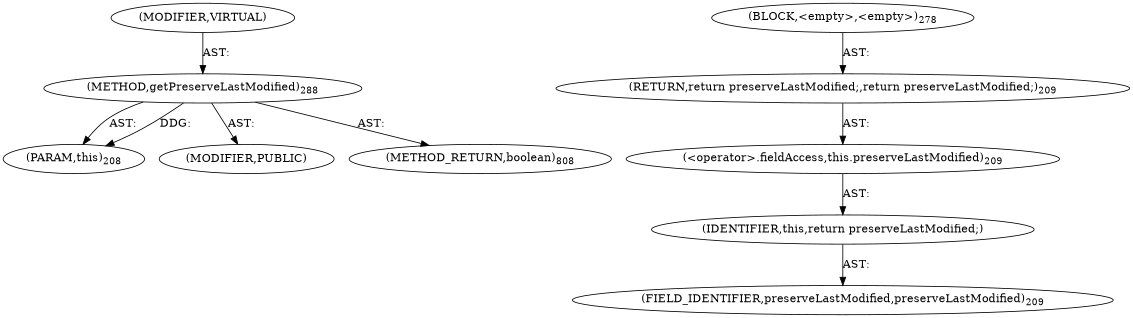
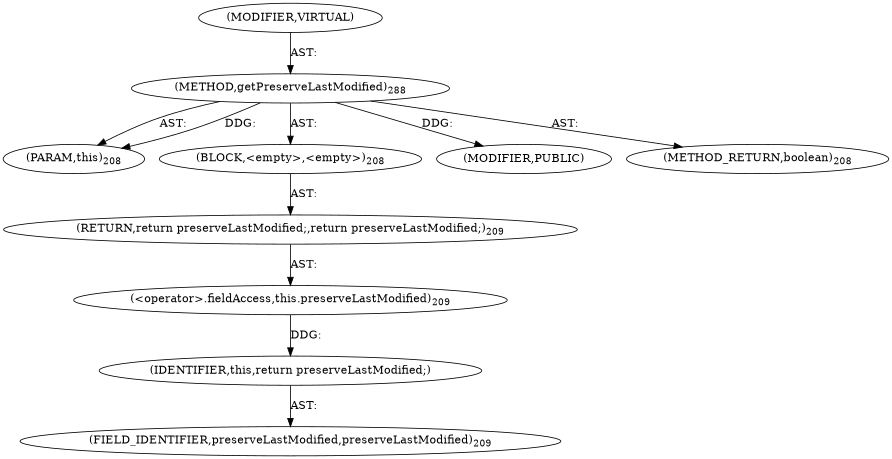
node "(BLOCK,<empty>,<empty>)": text "278" -> "208"
edge "(METHOD,getPreserveLastModified)" -> "(BLOCK,<empty>,<empty>)": added, label "AST:"
edge "(METHOD,getPreserveLastModified)" -> "(MODIFIER,PUBLIC)": label "AST: " -> "DDG: "
node "(METHOD_RETURN,boolean)": text "808" -> "208"
edge "(<operator>.fieldAccess,this.preserveLastModified)" -> "(IDENTIFIER,this,return preserveLastModified;)": label "AST: " -> "DDG: "
